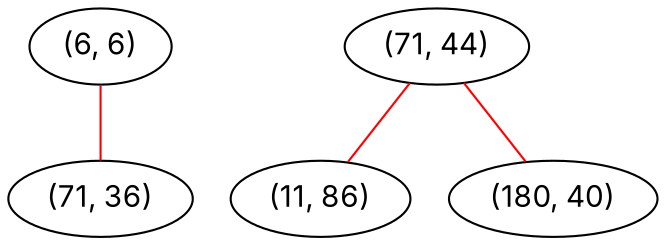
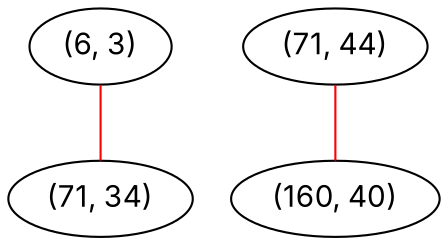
node "(6, 6)": label "(6, 6)" -> "(6, 3)"
node "(71, 36)": label "(71, 36)" -> "(71, 34)"
node "(11, 86)": removed
node "(180, 40)": label "(180, 40)" -> "(160, 40)"
